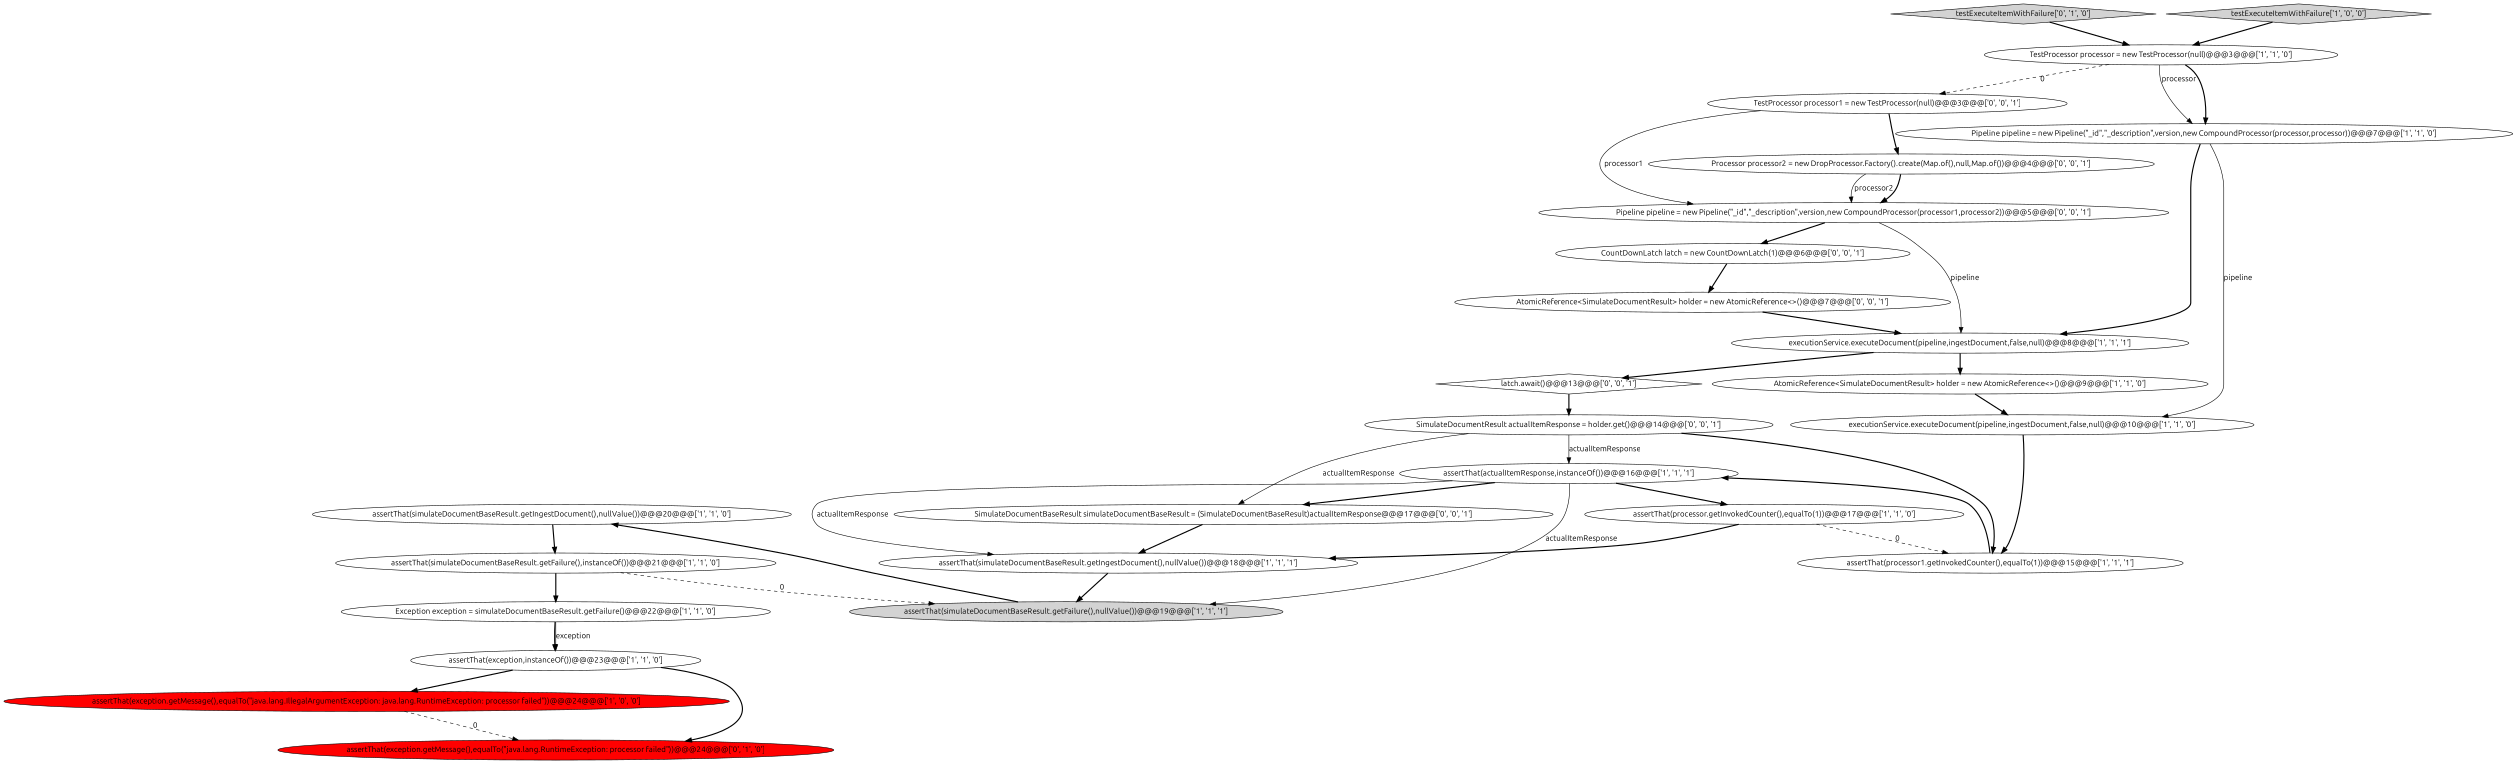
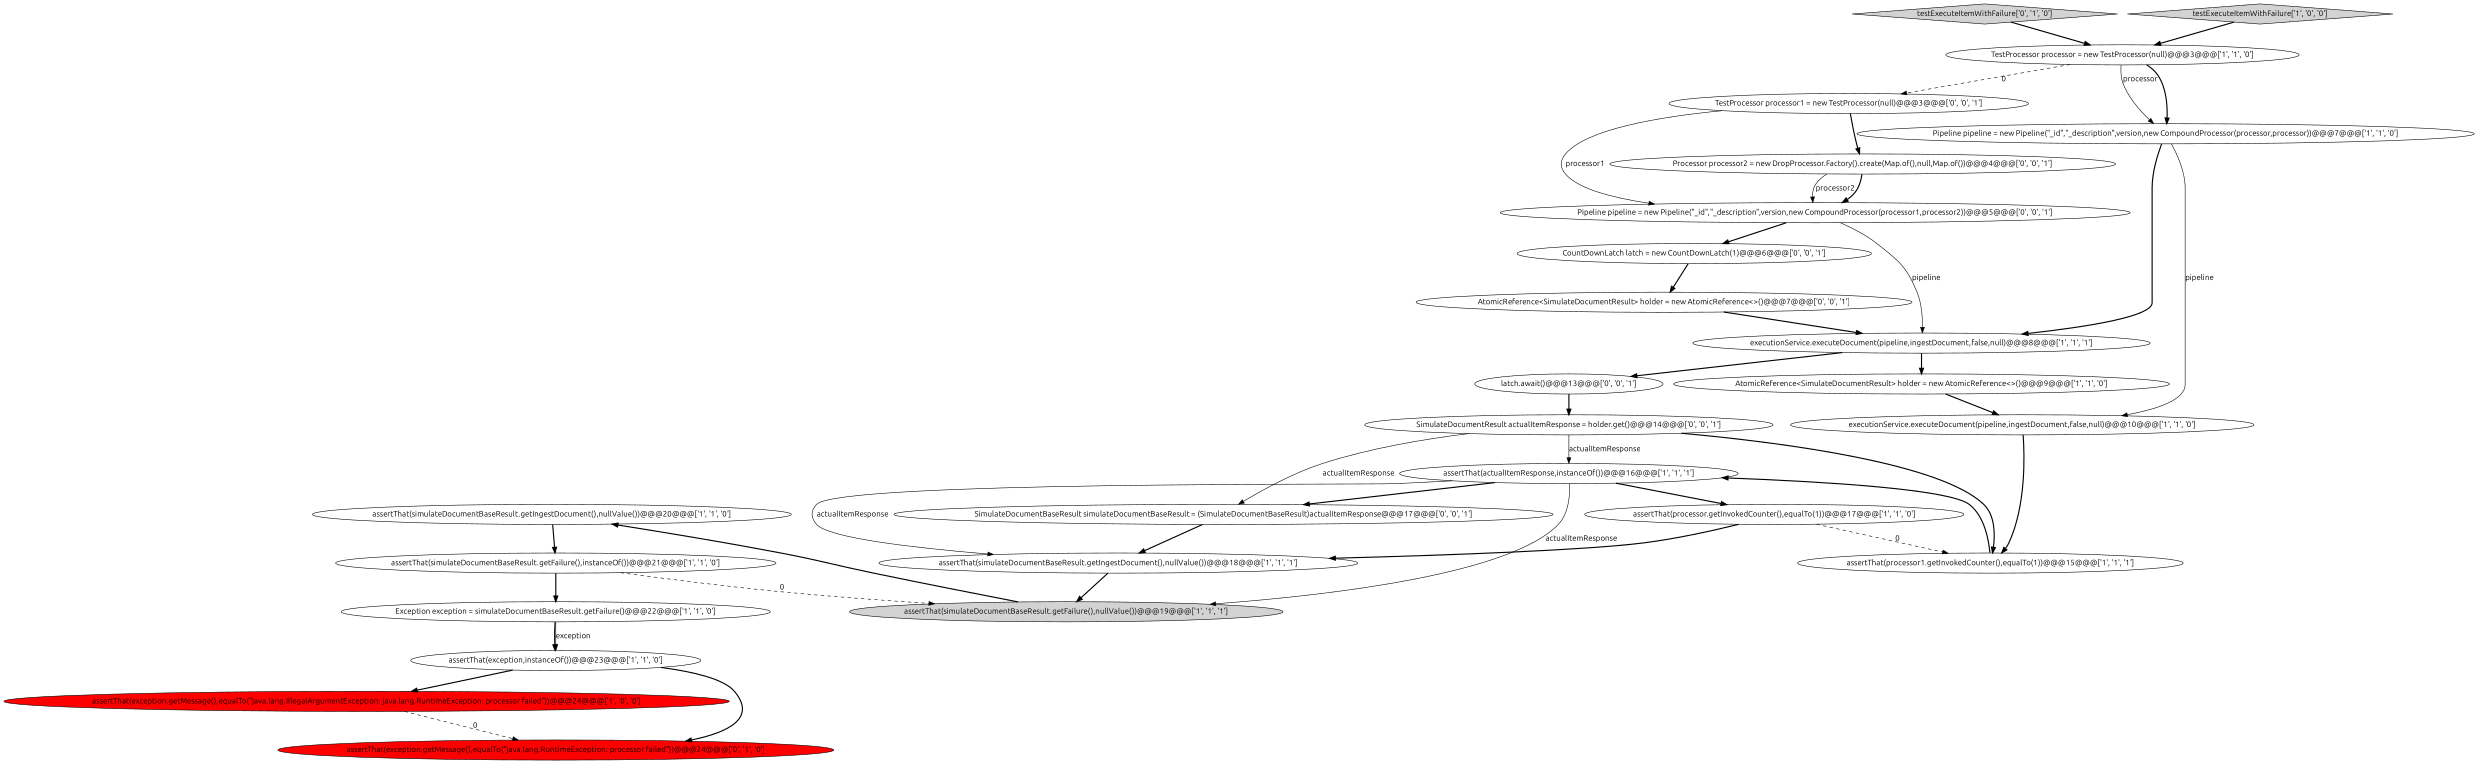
node "latch.await()@@@13@@@['0', '0', '1']": shape diamond -> ellipse
